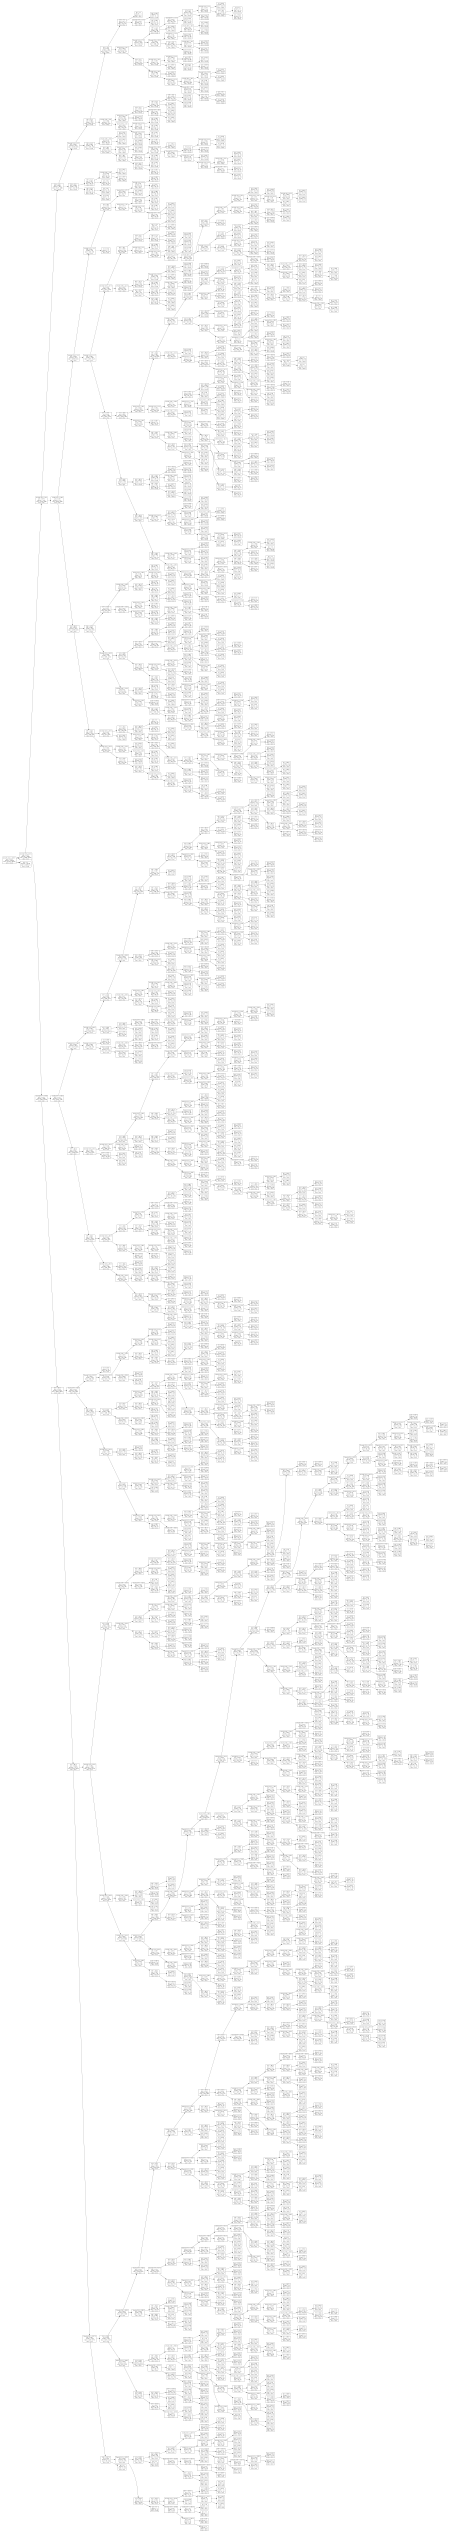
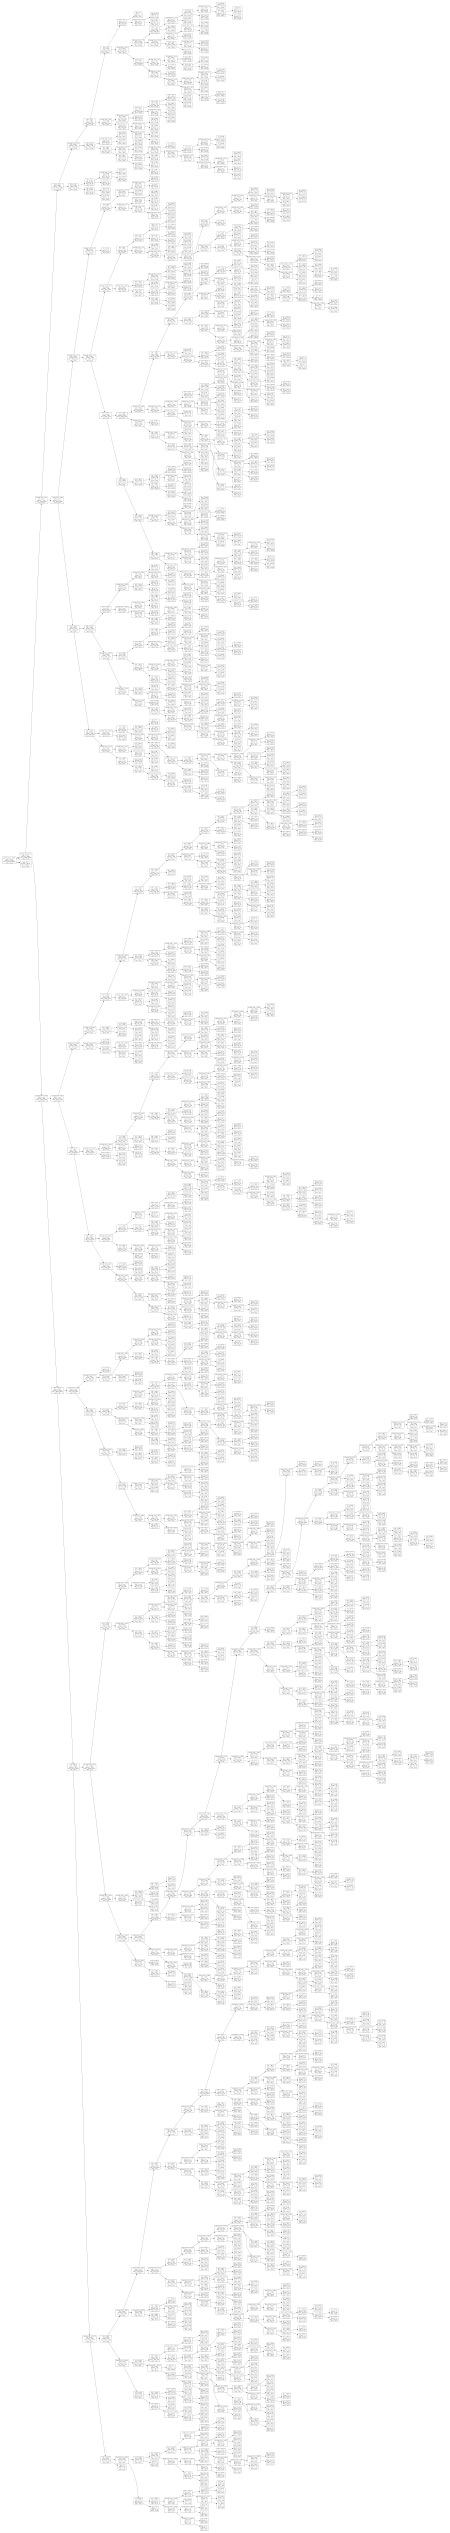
node "gini = 0.3457 samples = 36 value = [8, 28] class = clear": removed
